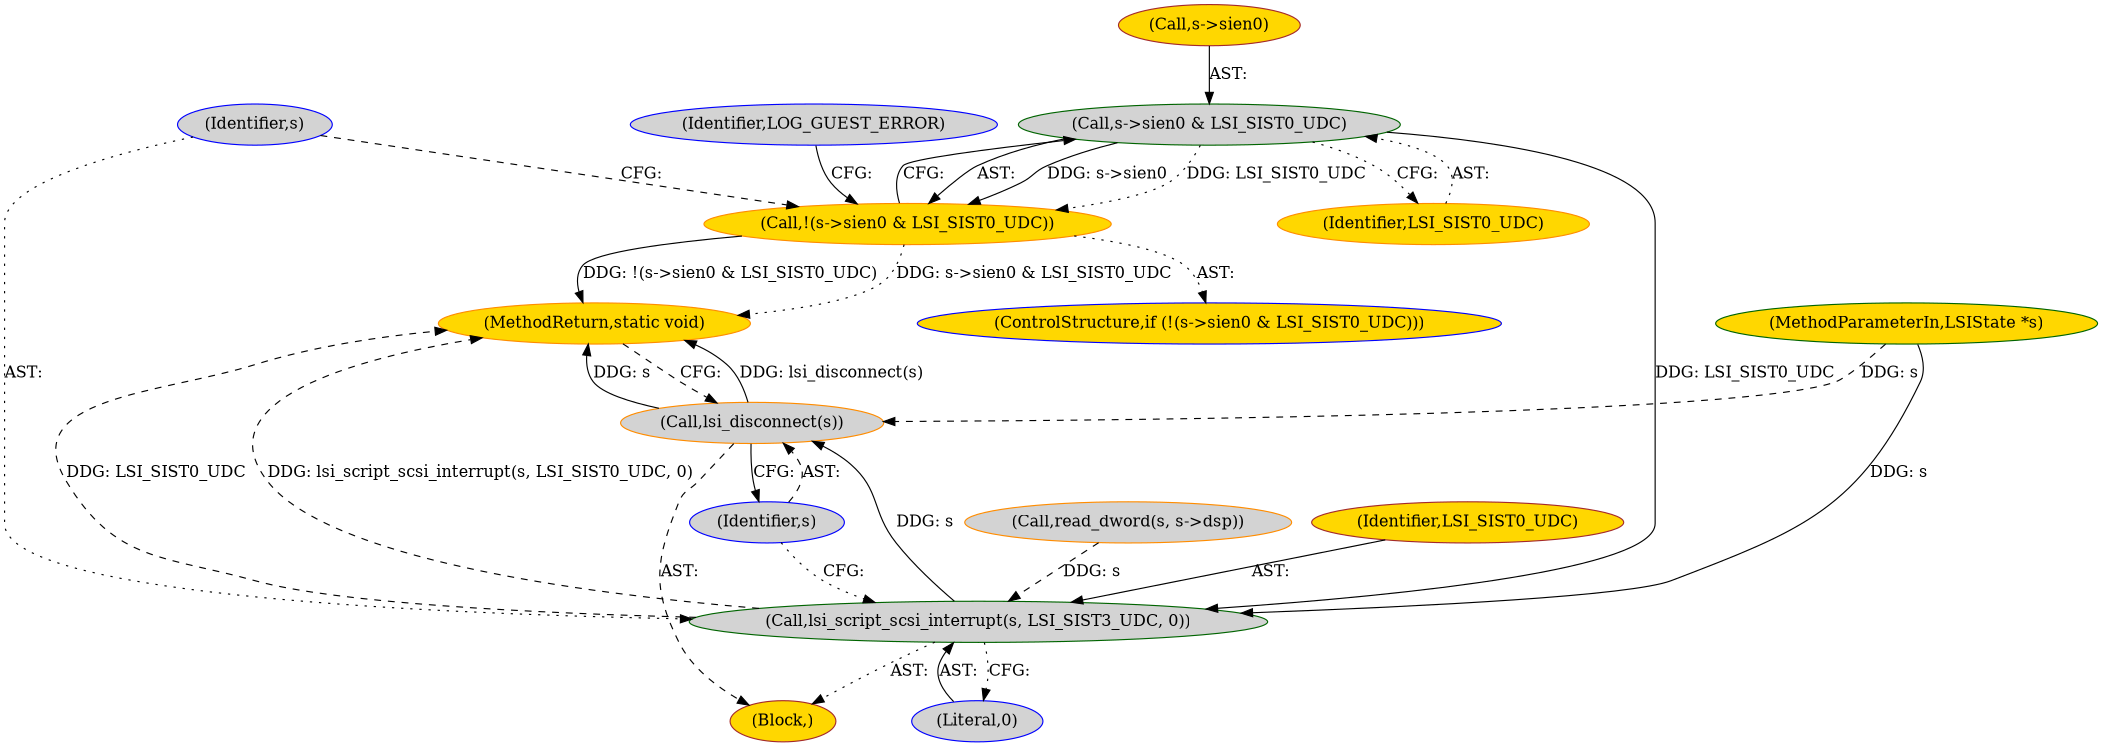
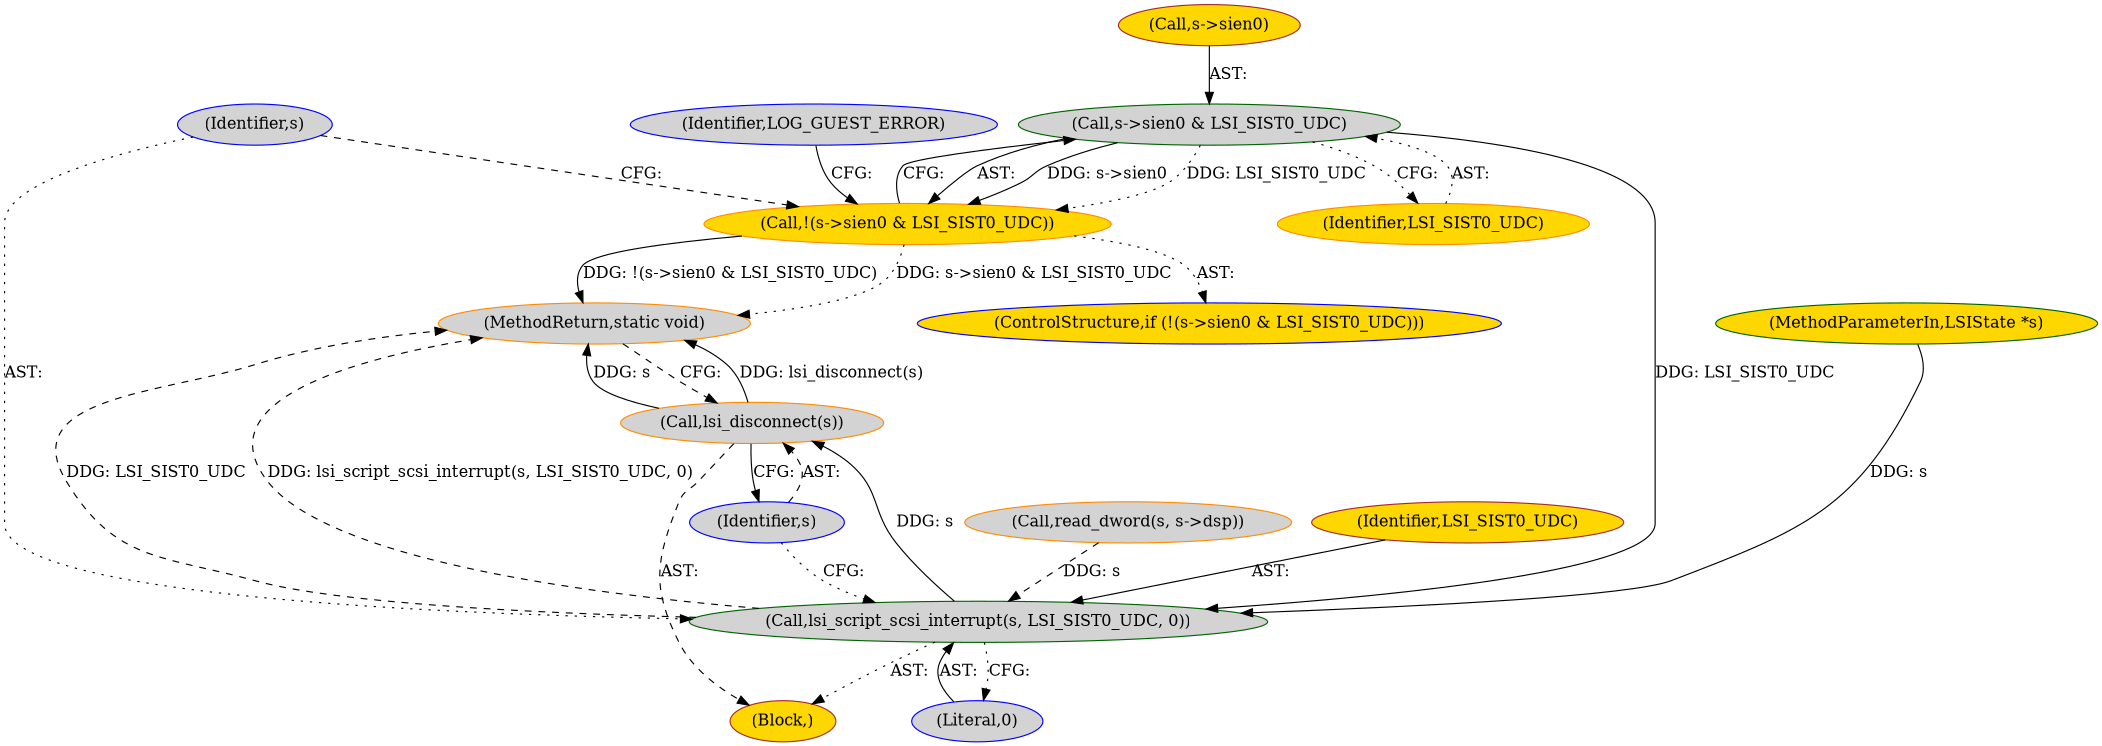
node "(MethodReturn,static void)": fillcolor gold -> lightgrey
edge "(MethodParameterIn,LSIState *s)" -> "(Call,lsi_disconnect(s))": removed, label "DDG: s"
node "(Call,lsi_script_scsi_interrupt(s, LSI_SIST3_UDC, 0))": label "(Call,lsi_script_scsi_interrupt(s, LSI_SIST3_UDC, 0))" -> "(Call,lsi_script_scsi_interrupt(s, LSI_SIST0_UDC, 0))"
